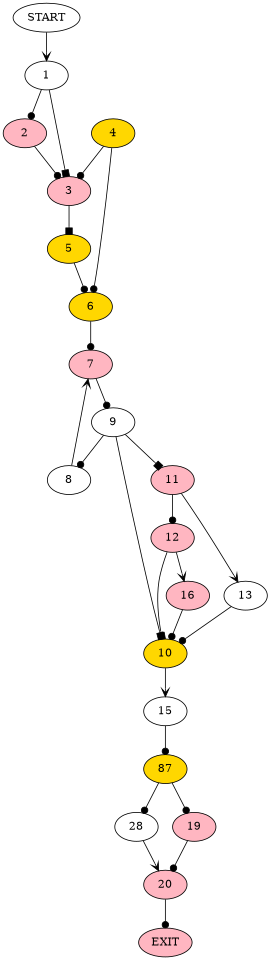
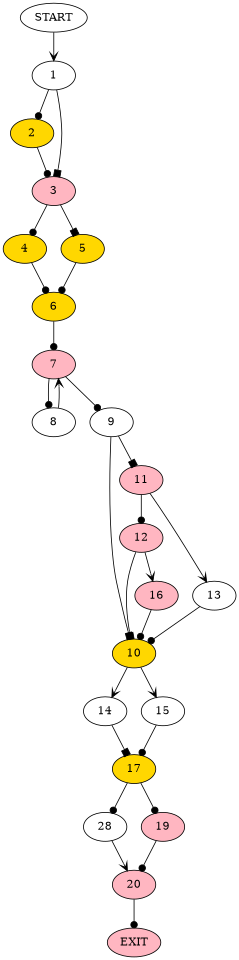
node "2": fillcolor lightpink -> gold
edge "4" -> "3": reversed
edge "9" -> "8": now "7" -> "8"
node "14": added
node "87": label "87" -> "17"
